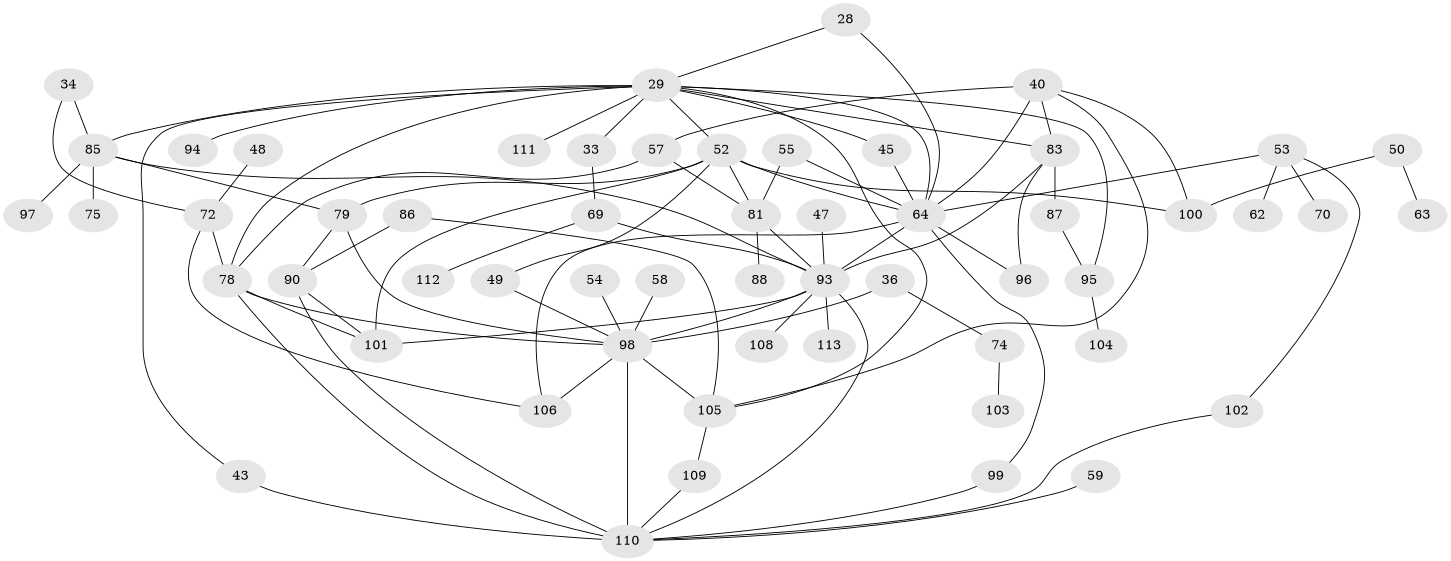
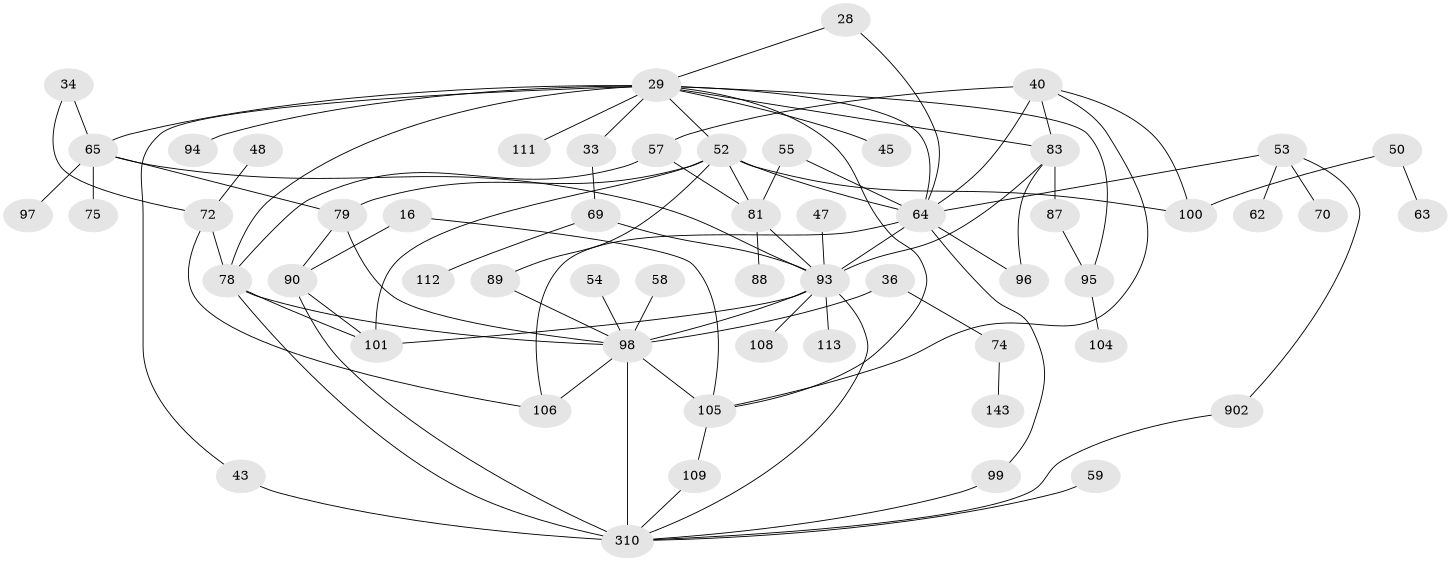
node "85": label "85" -> "65"
edge "45" -- "64": removed
node "86": label "86" -> "16"
node "49": label "49" -> "89"
node "103": label "103" -> "143"
node "102": label "102" -> "902"
node "110": label "110" -> "310"
